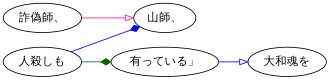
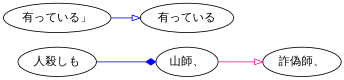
edge "詐偽師、" -> "山師、": reversed
edge "人殺しも" -> "有っている」": removed
node "大和魂を": label "大和魂を" -> "有っている"
